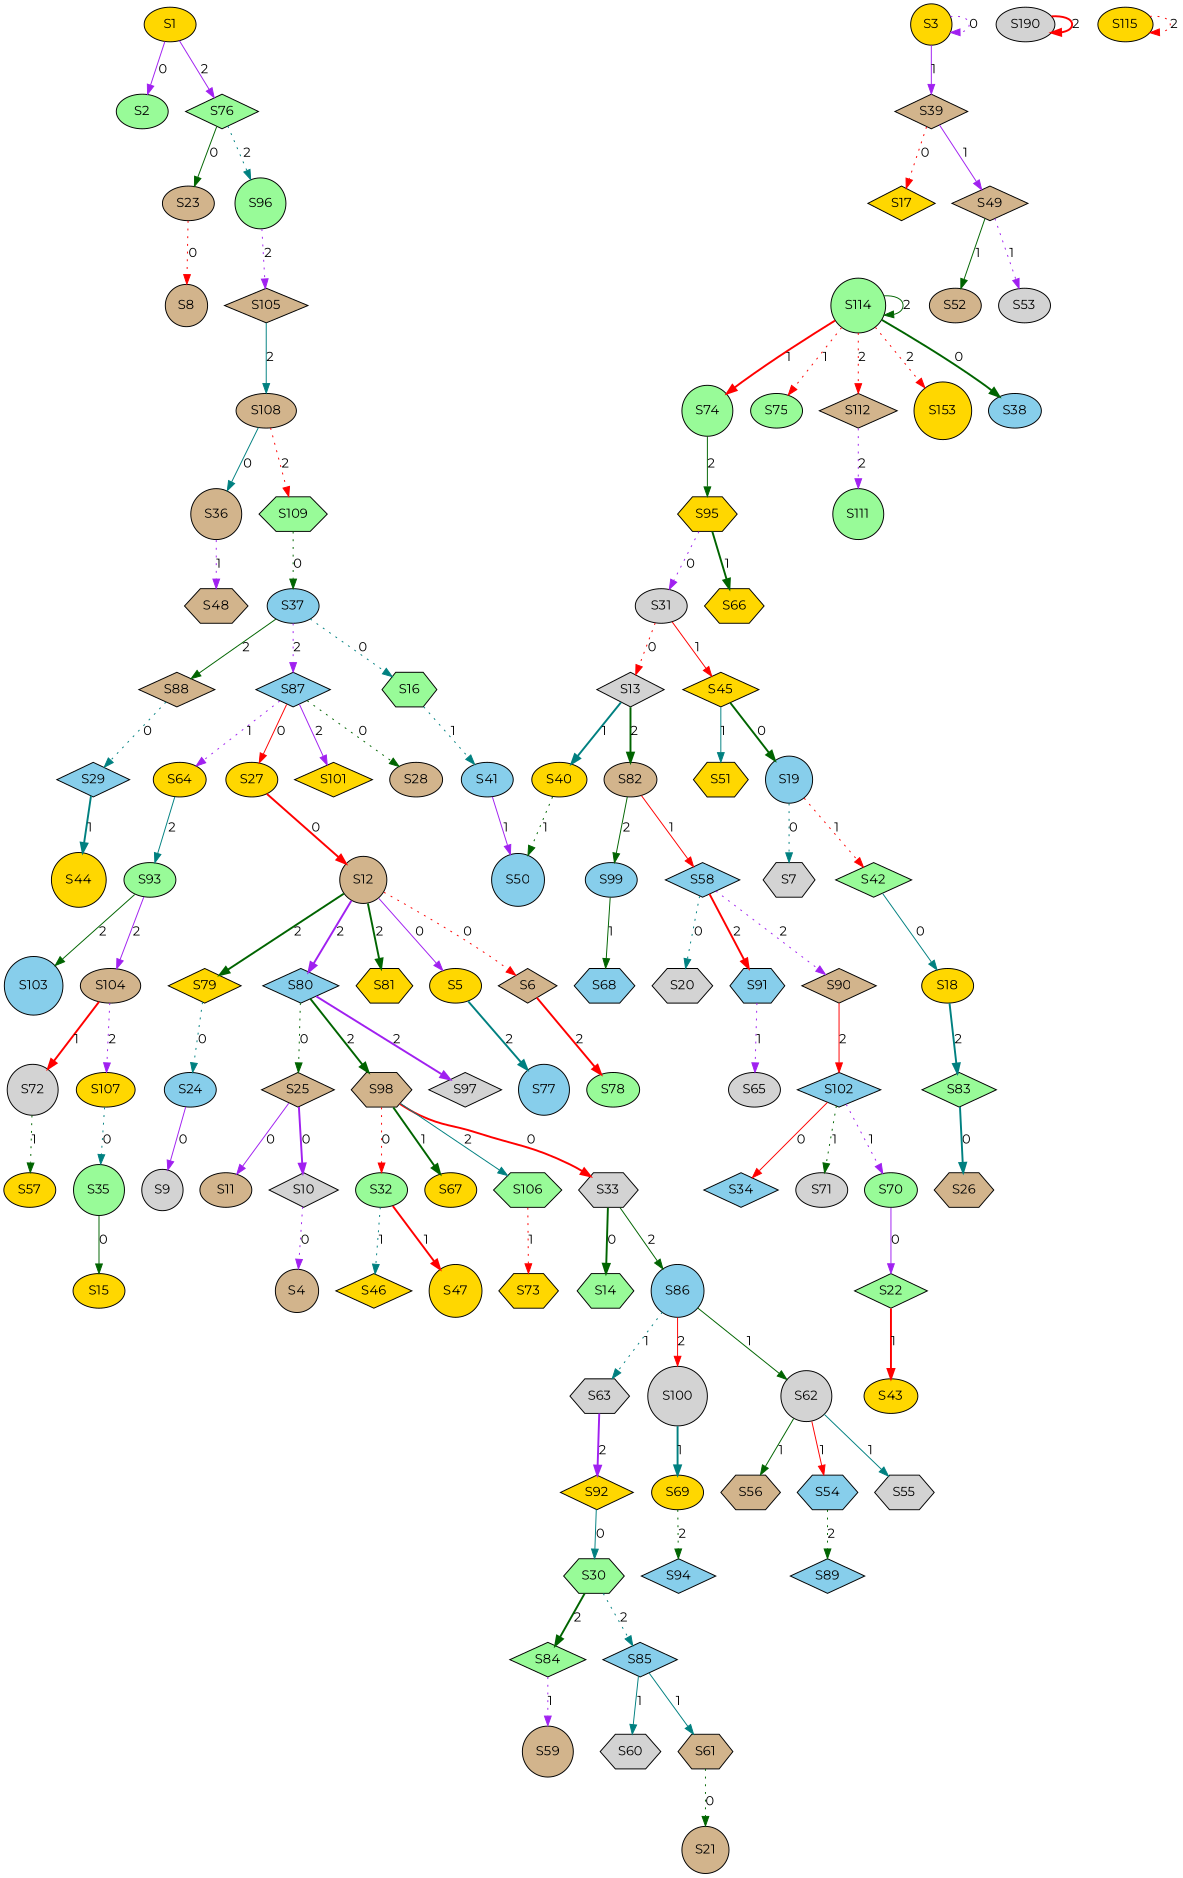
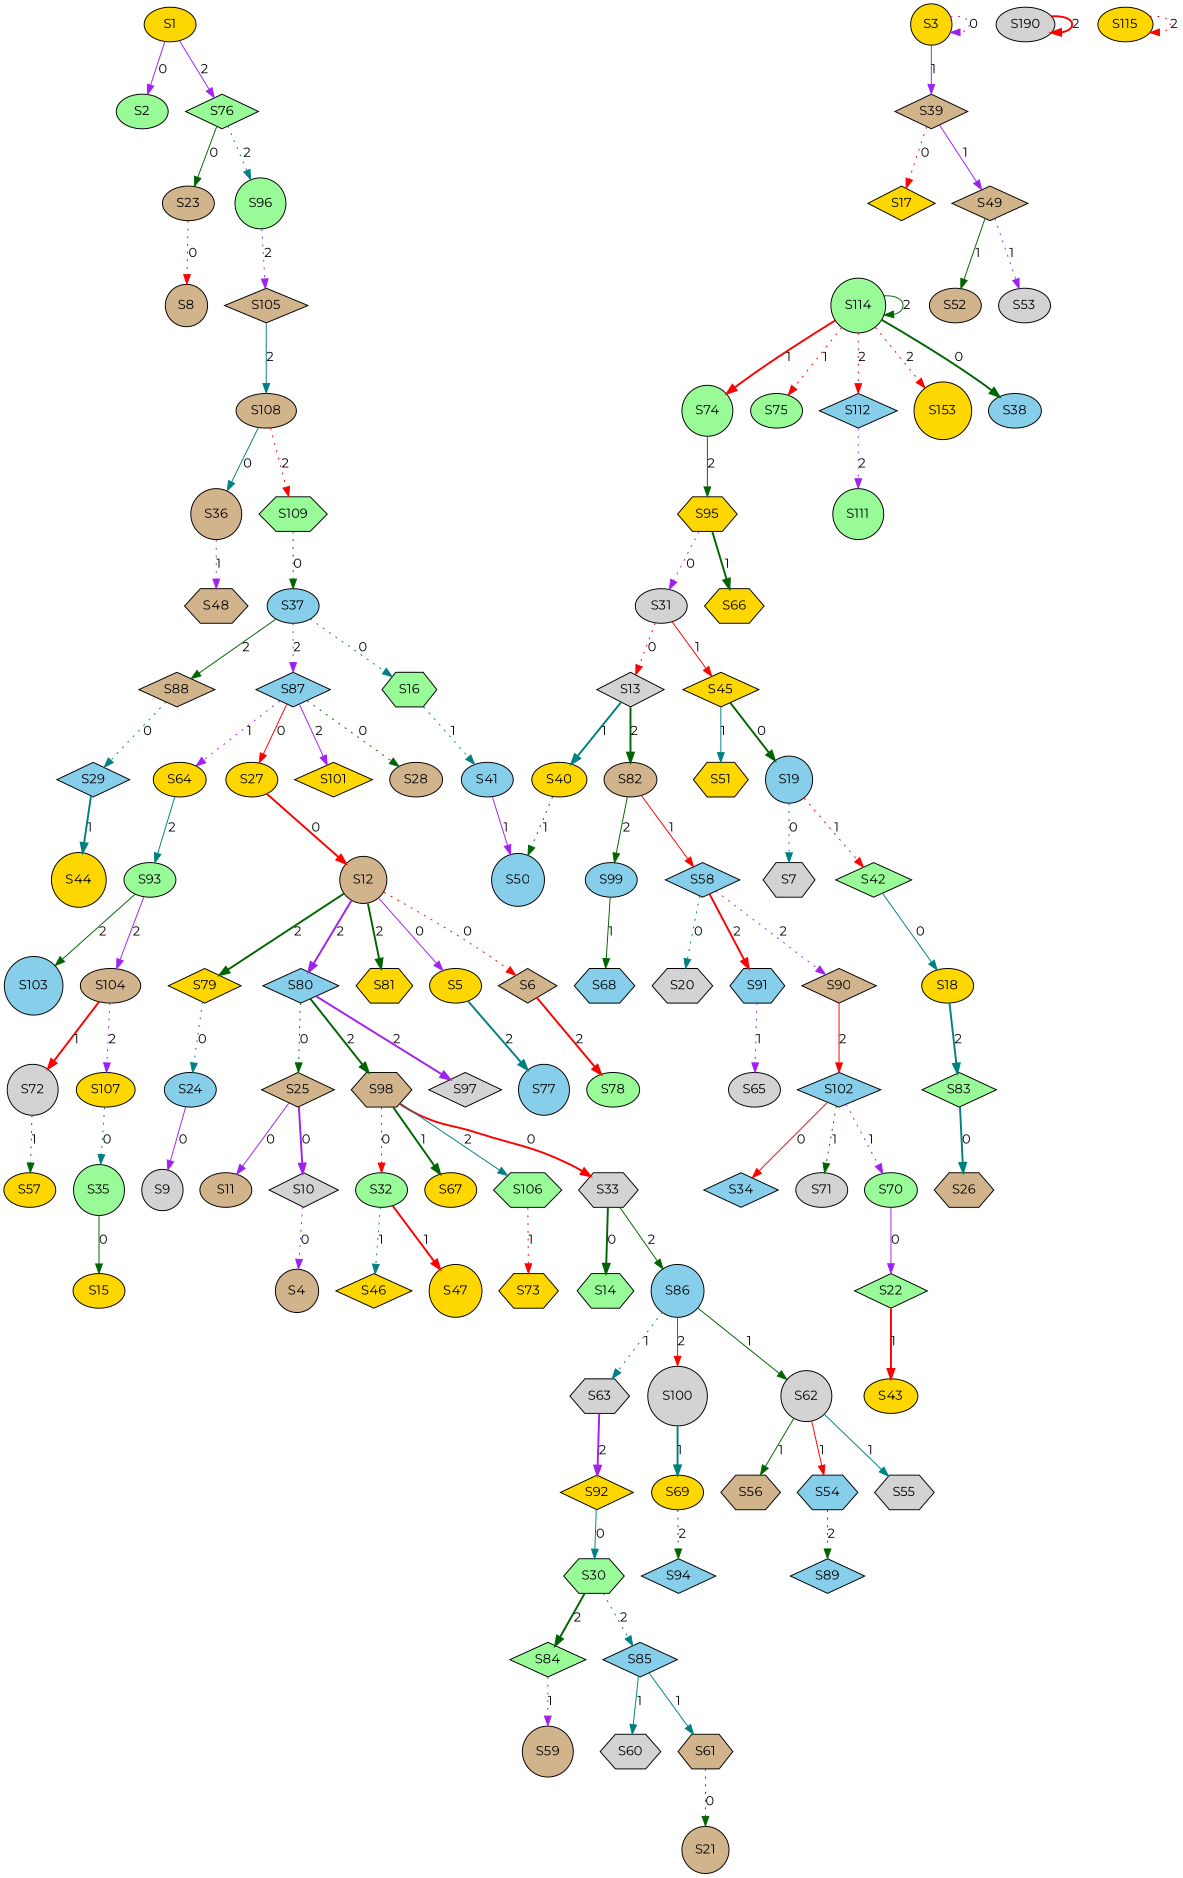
node "S112": fillcolor tan -> skyblue
